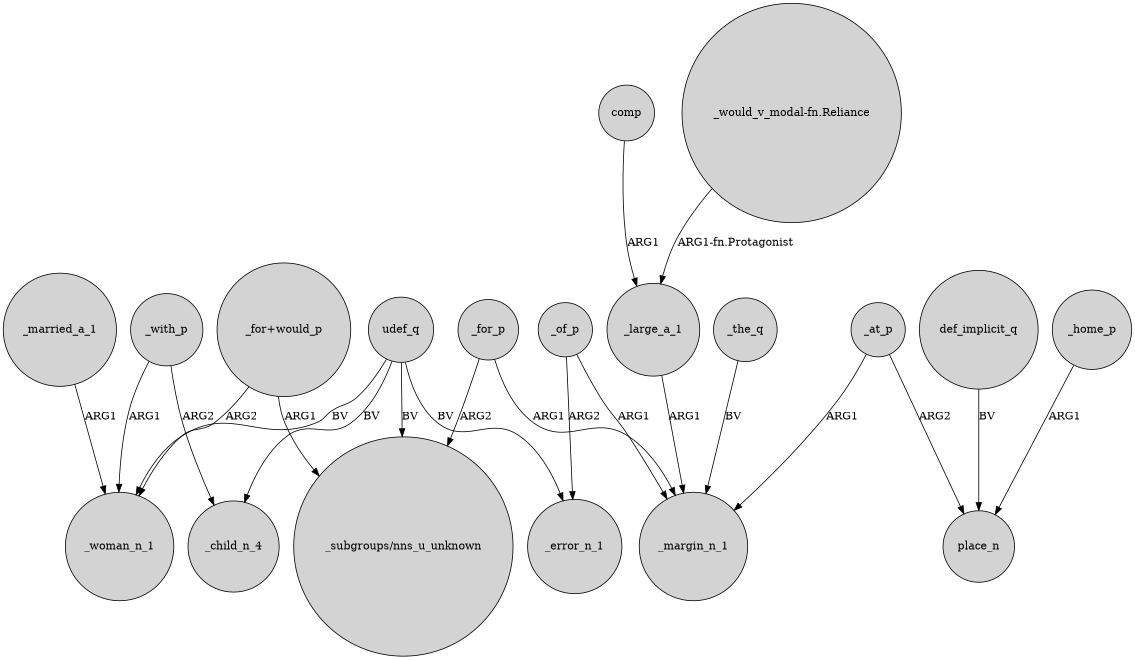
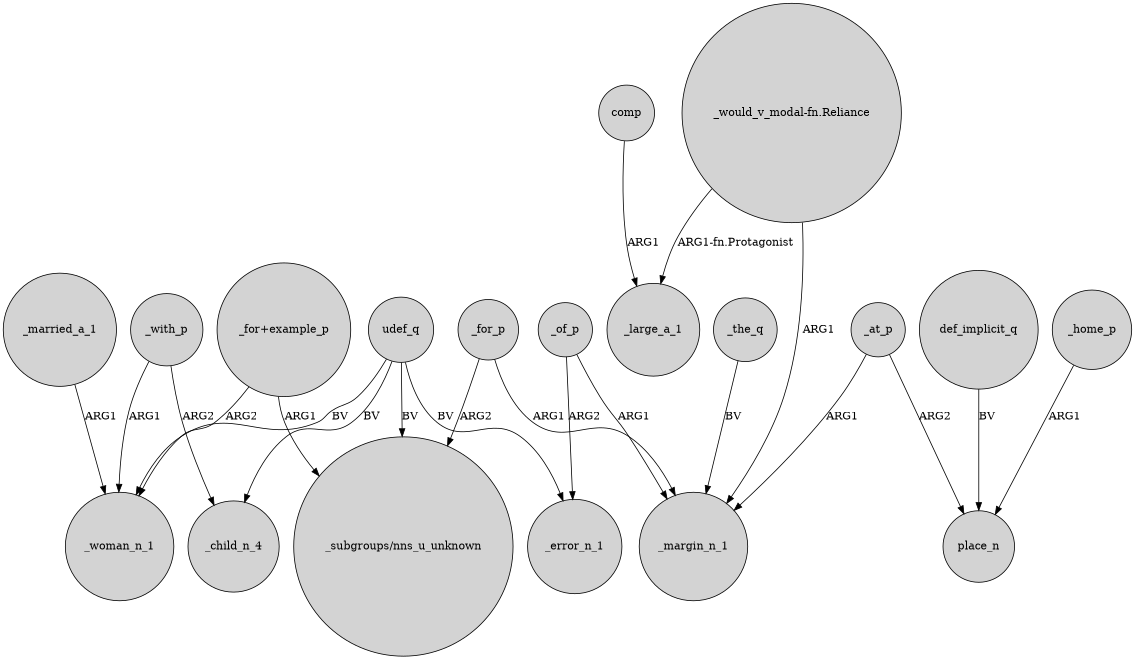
node "_for+would_p": label "_for+would_p" -> "_for+example_p"
edge "_large_a_1" -> "_margin_n_1": now "_would_v_modal-fn.Reliance" -> "_margin_n_1"
